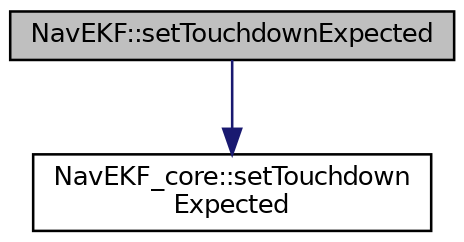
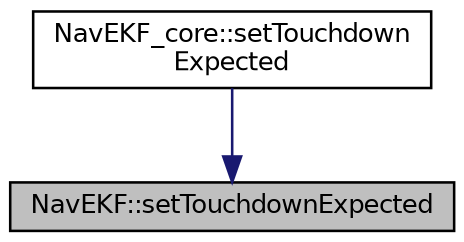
edge "NavEKF::setTouchdownExpected" -> "NavEKF_core::setTouchdown Expected": reversed
